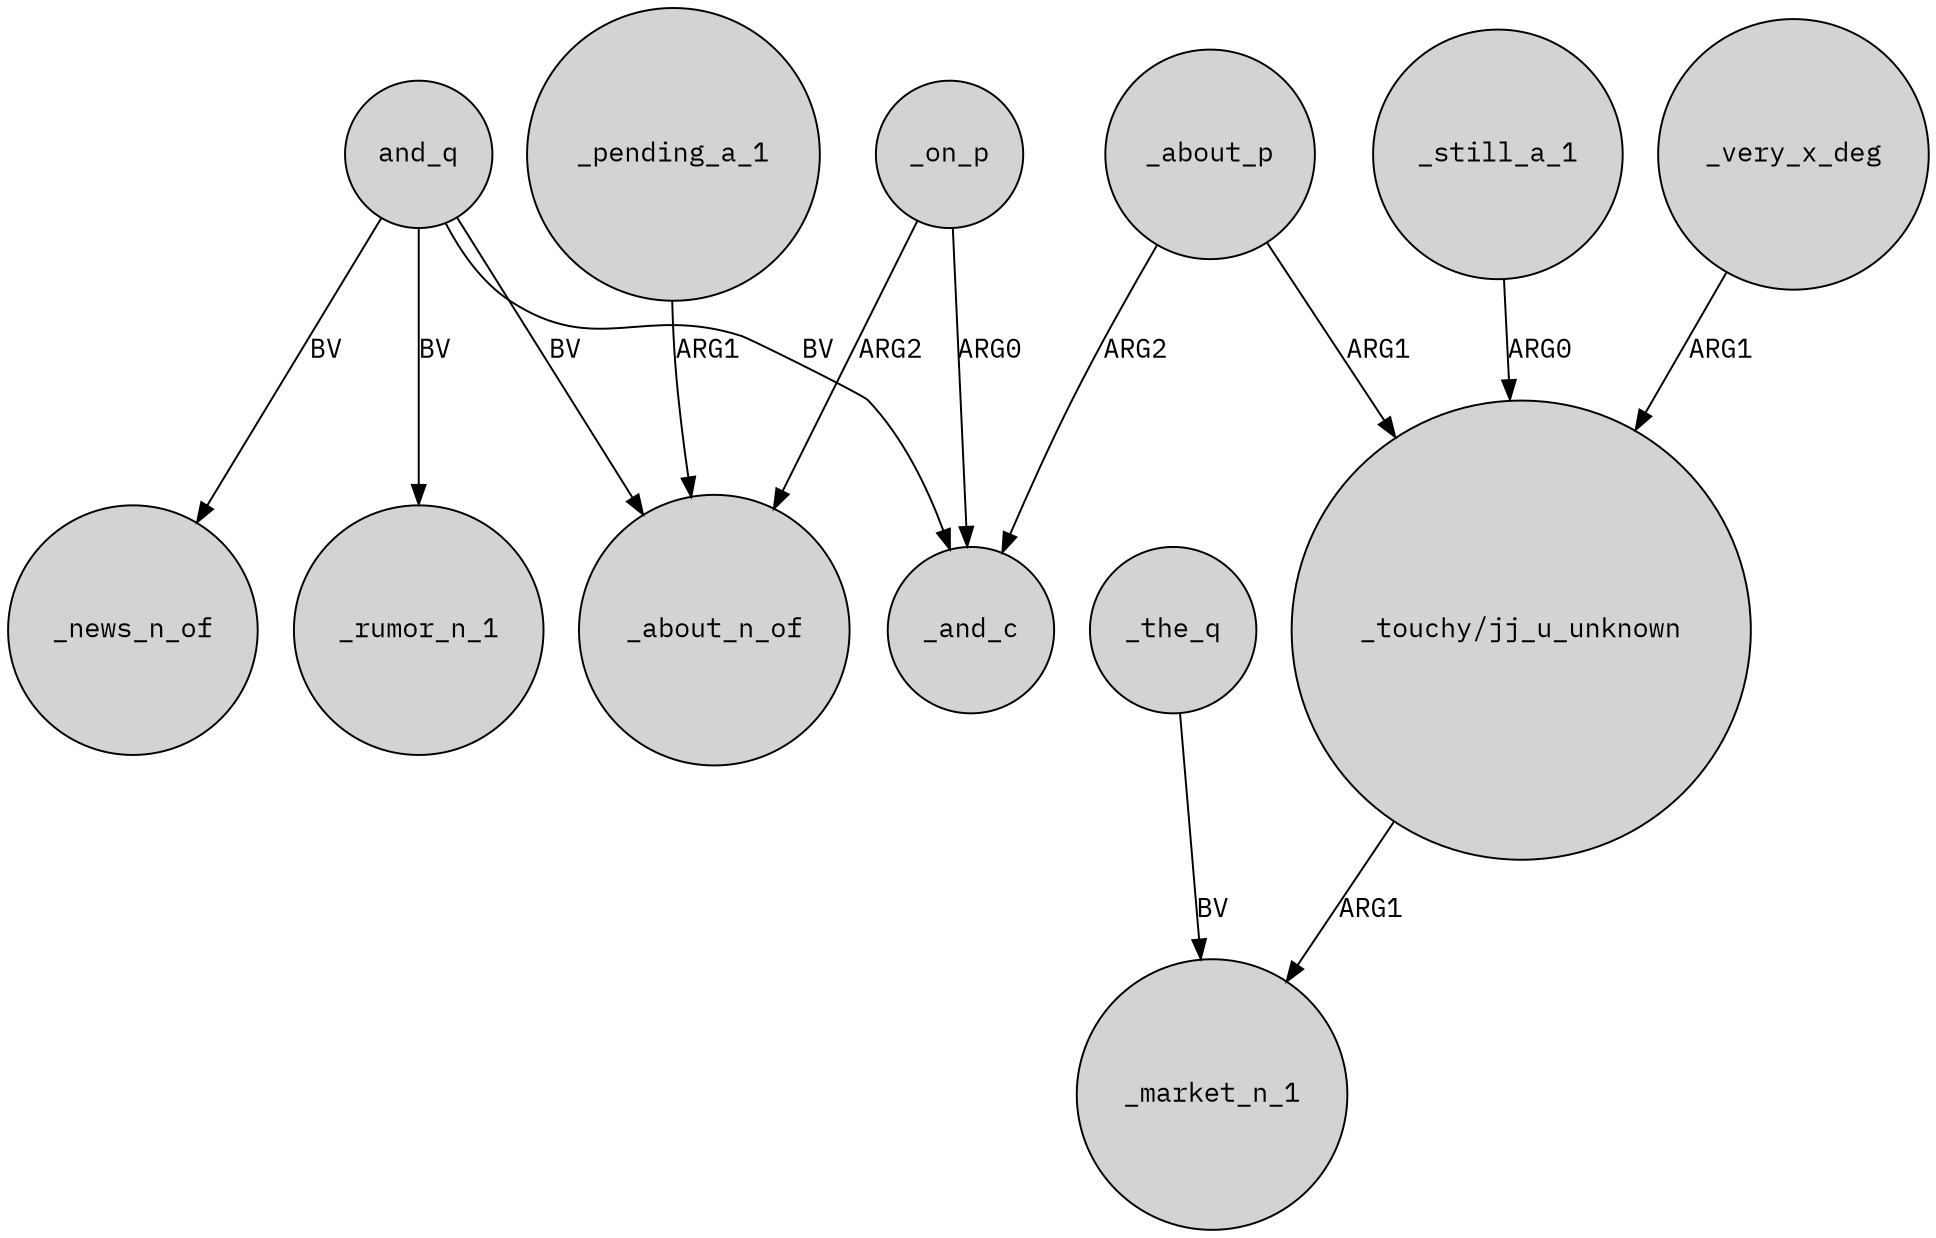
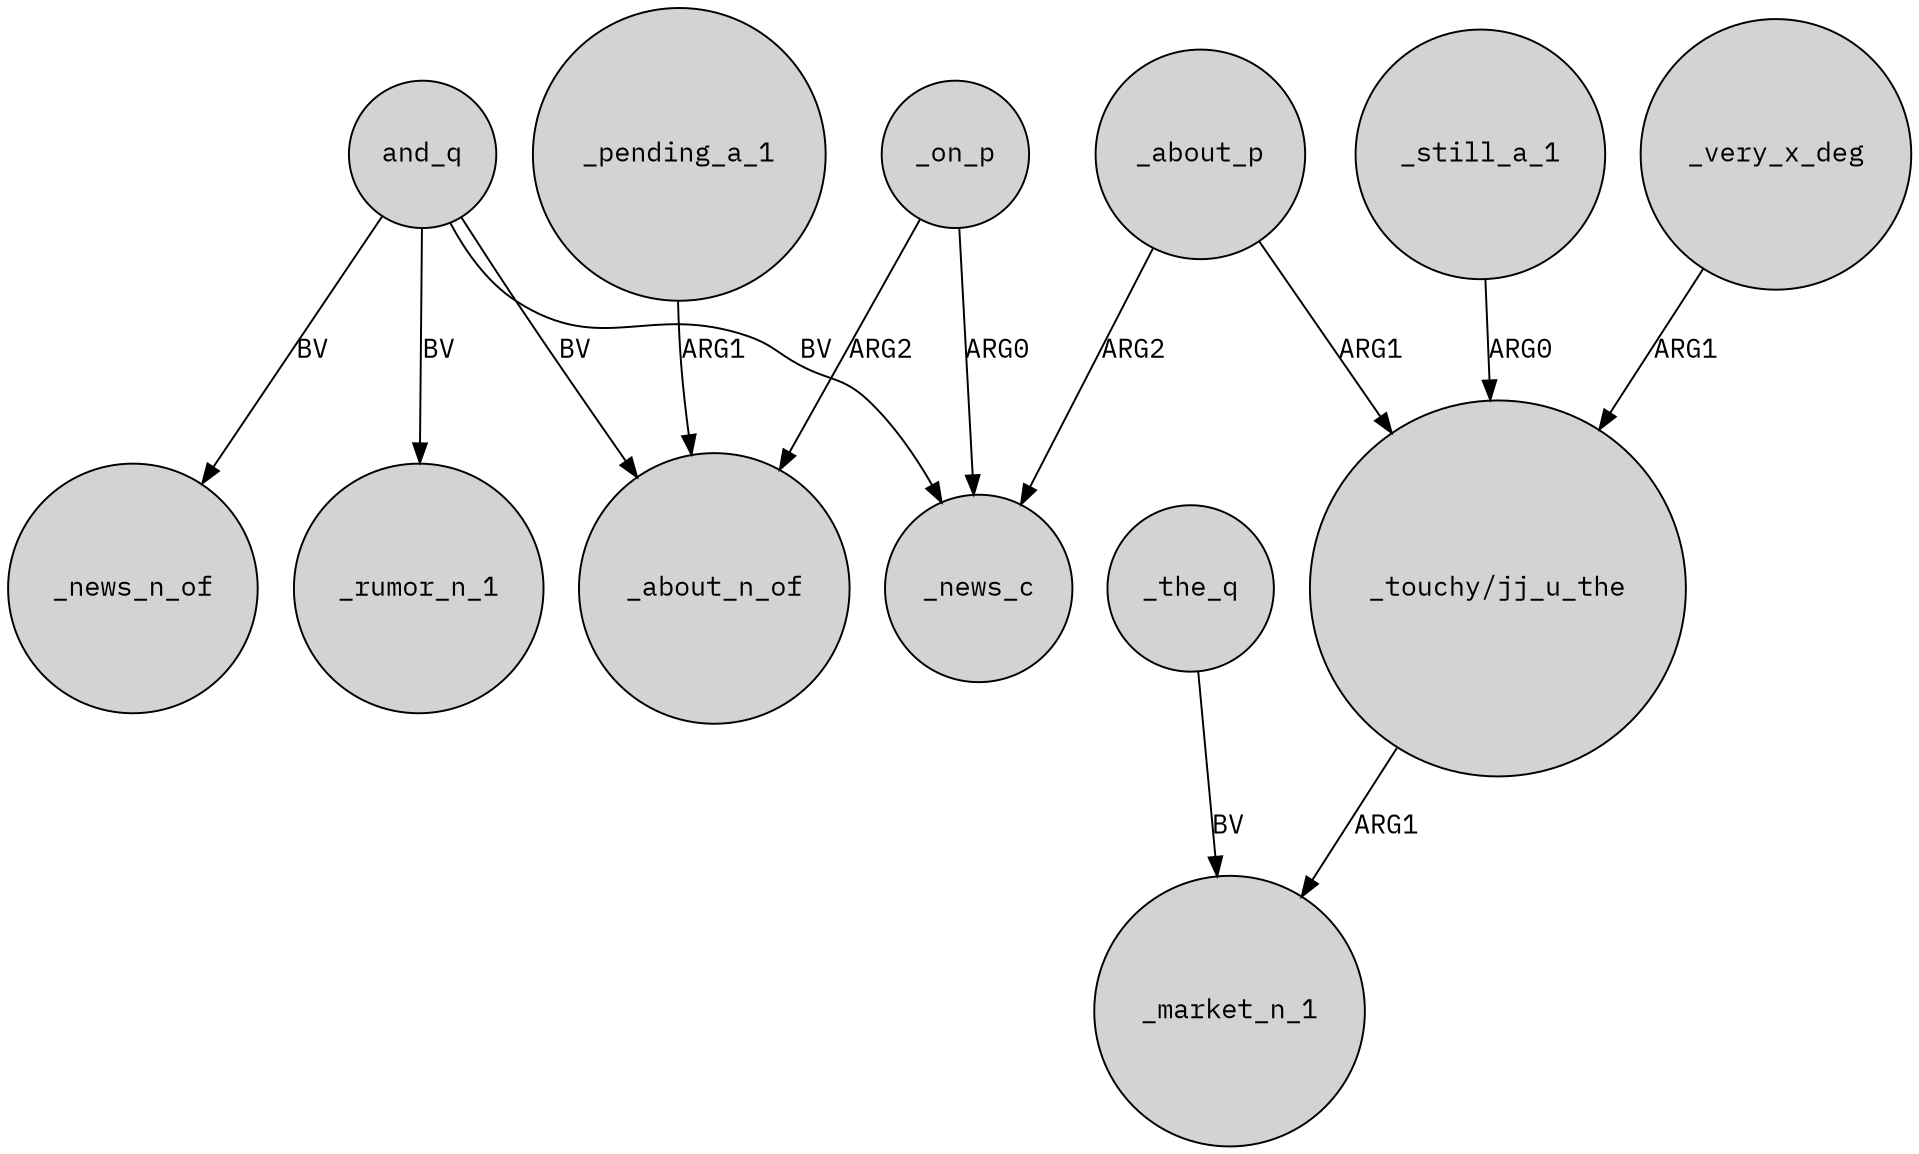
node "_and_c": label "_and_c" -> "_news_c"
node "_touchy/jj_u_unknown": label "_touchy/jj_u_unknown" -> "_touchy/jj_u_the"
